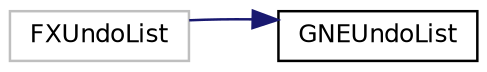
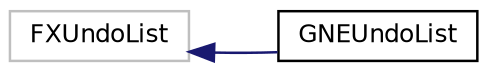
edge "FXUndoList" -> "GNEUndoList": reversed
